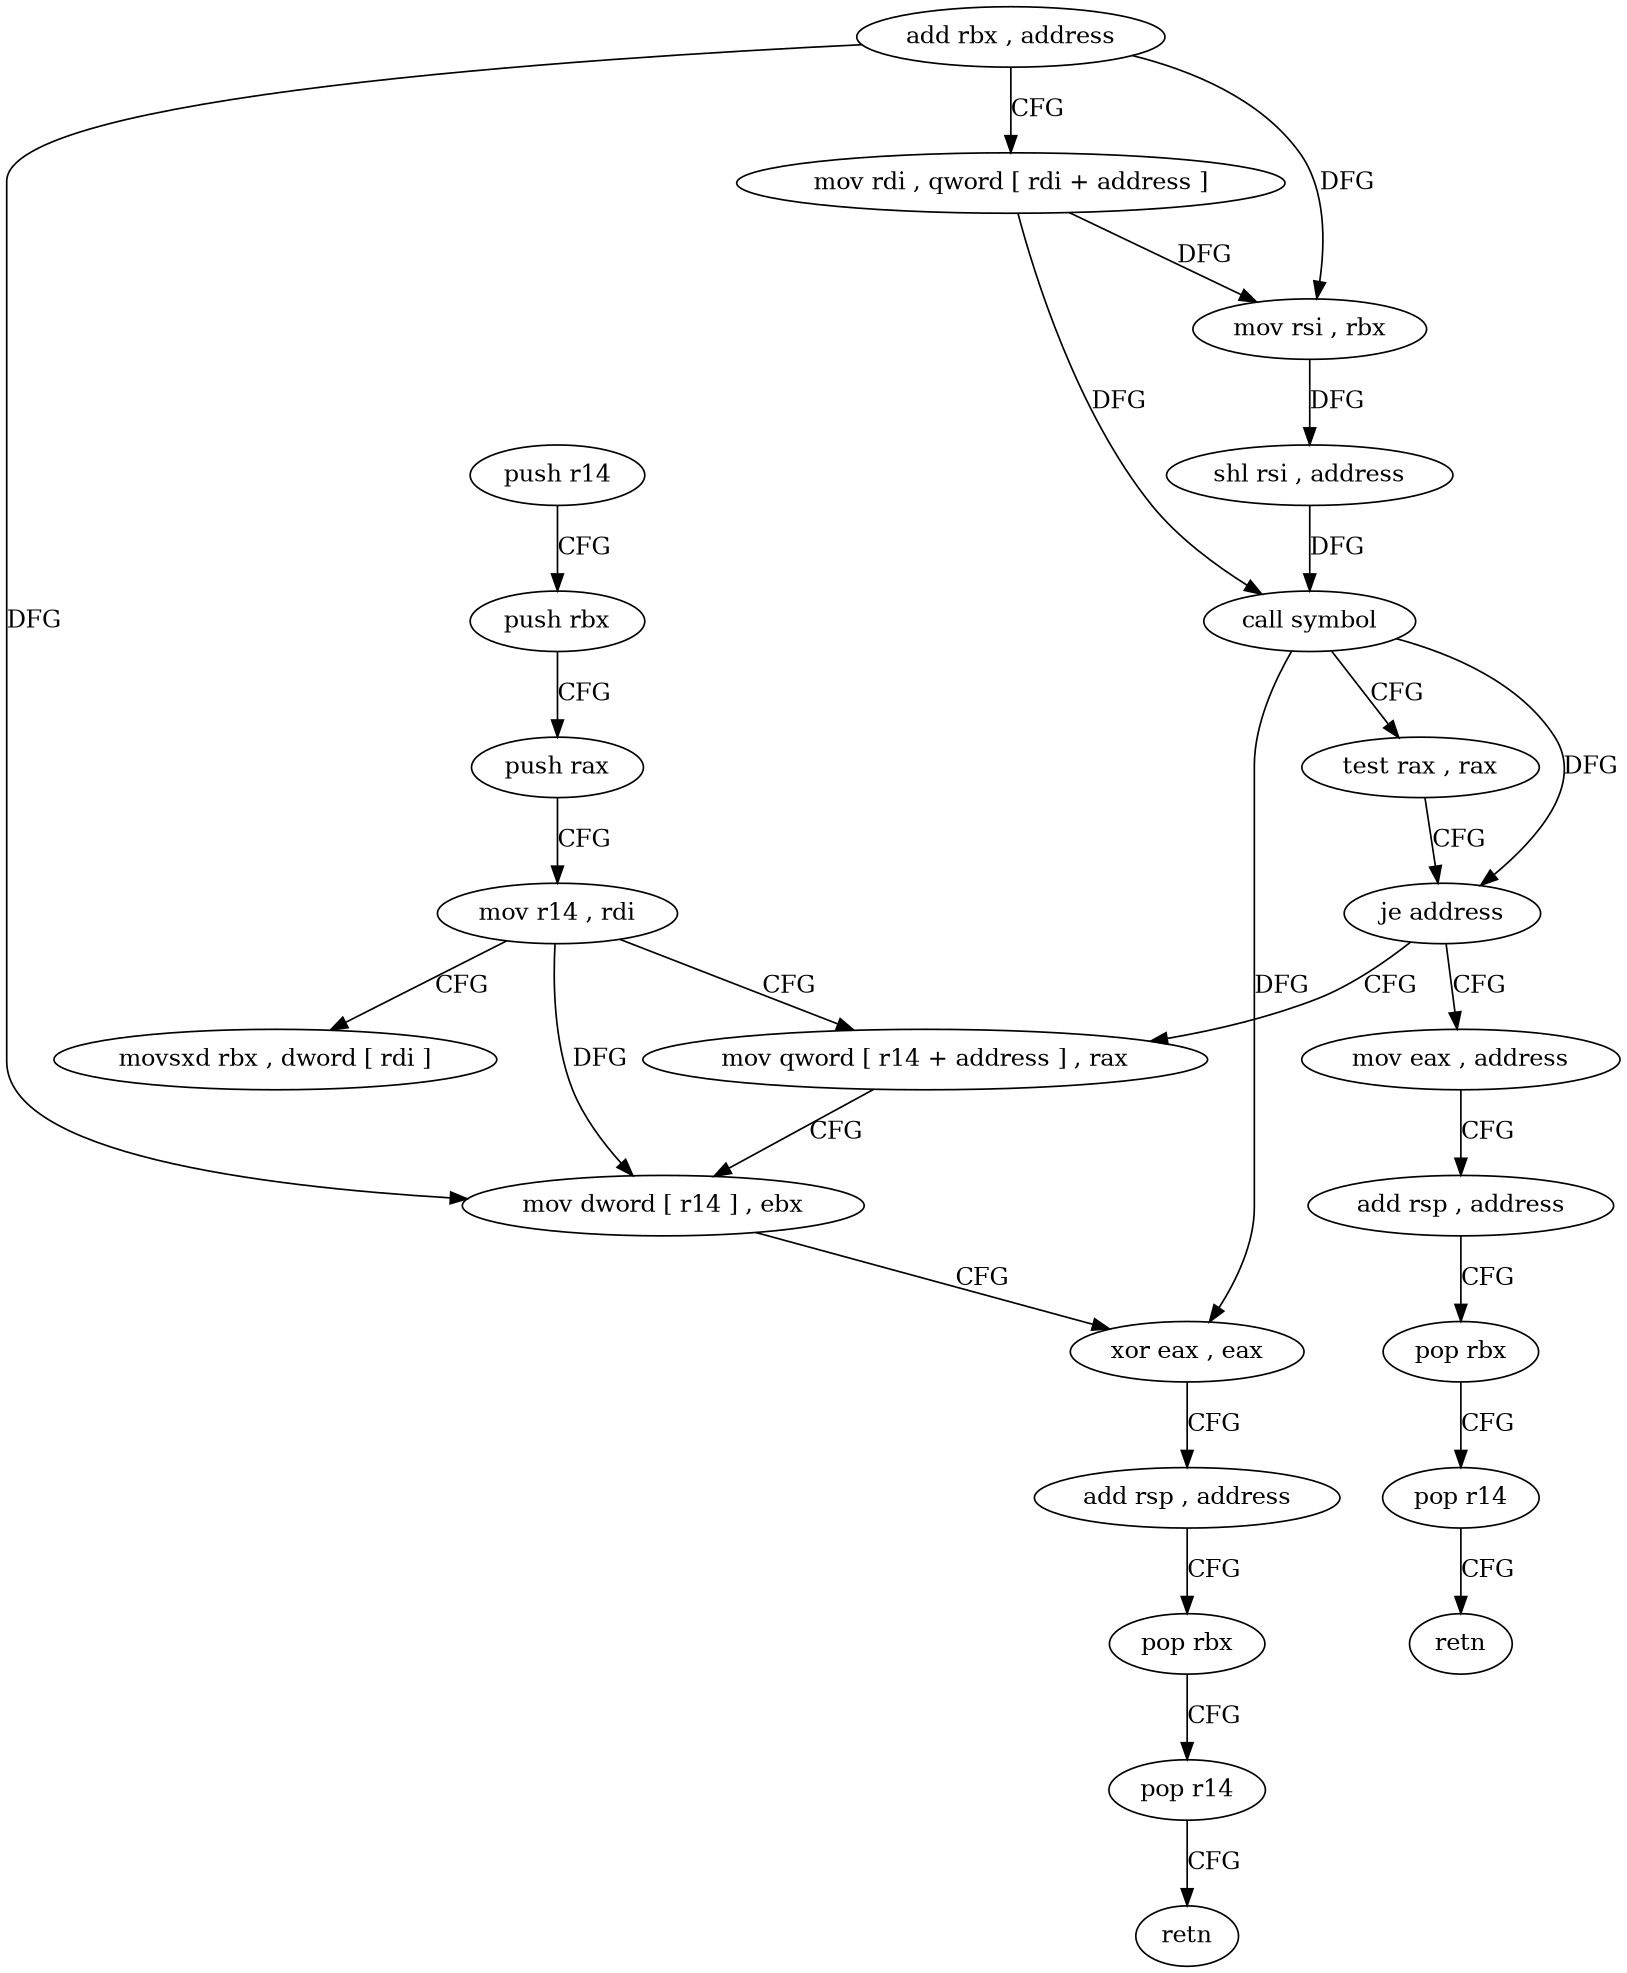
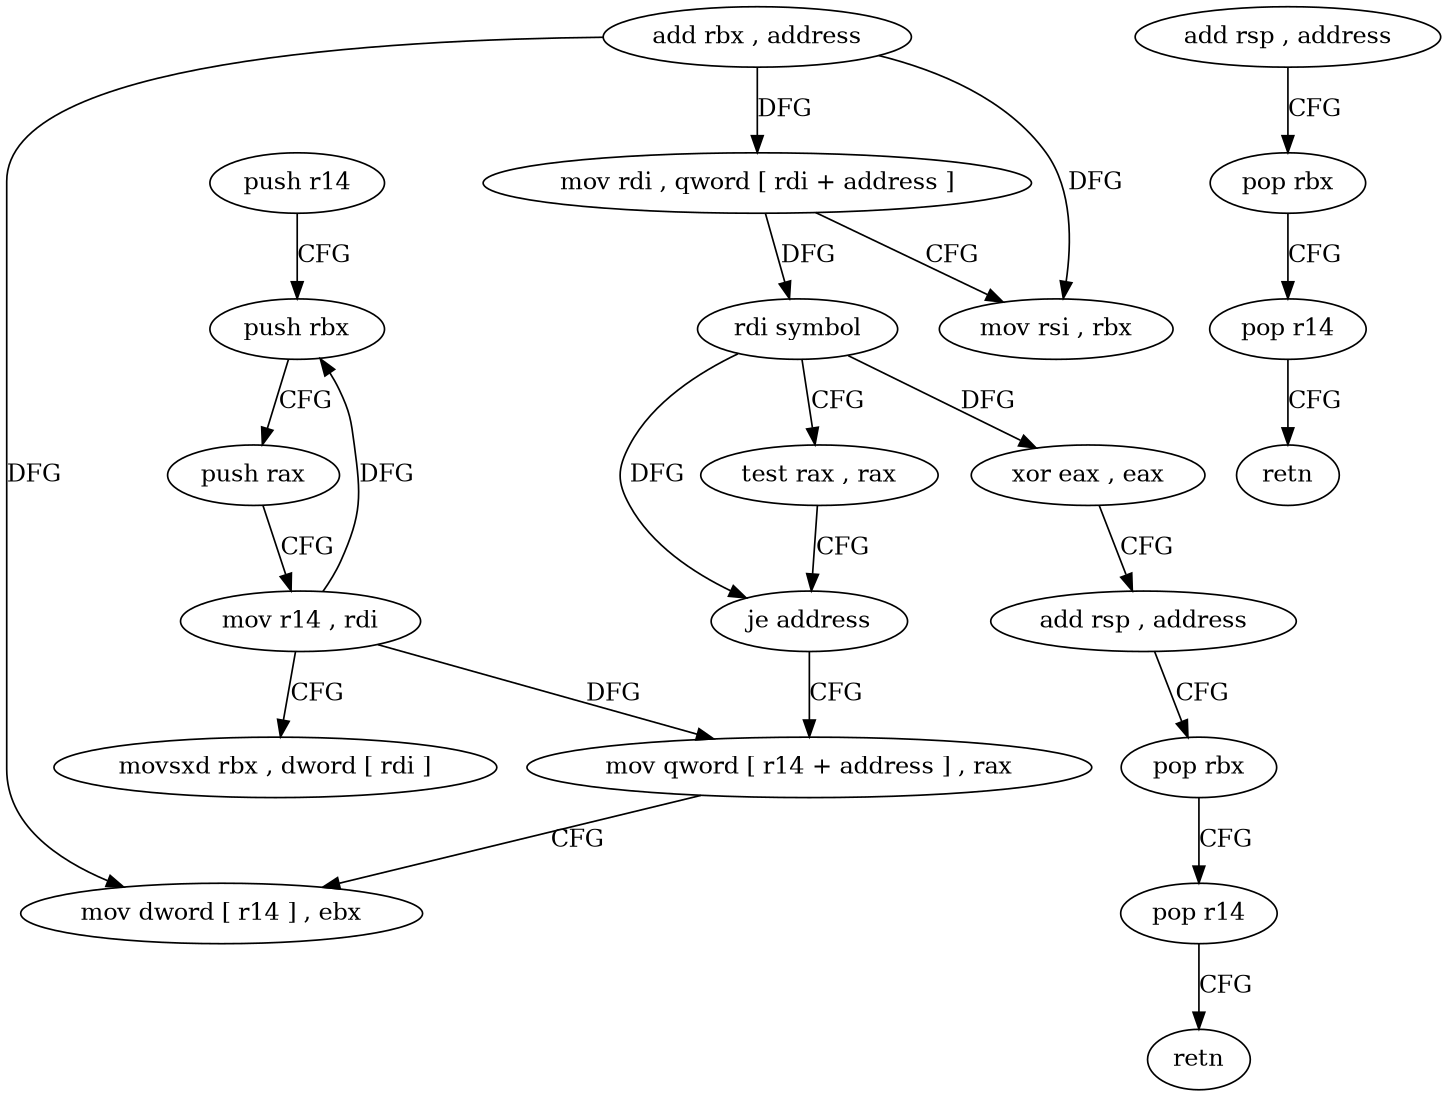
edge "add rbx , address" -> "mov rdi , qword [ rdi + address ]": label "CFG" -> "DFG"
edge "mov rdi , qword [ rdi + address ]" -> "mov rsi , rbx": label "DFG" -> "CFG"
node "shl rsi , address": removed
node "call symbol": label "call symbol" -> "rdi symbol"
edge "mov r14 , rdi" -> "mov qword [ r14 + address ] , rax": label "CFG" -> "DFG"
node "mov eax , address": removed
edge "mov r14 , rdi" -> "mov dword [ r14 ] , ebx": now "mov r14 , rdi" -> "push rbx"
edge "mov dword [ r14 ] , ebx" -> "xor eax , eax": removed, label "CFG"
